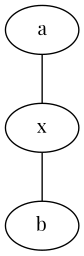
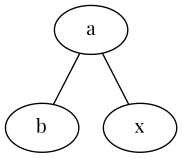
edge "x" -- "b": now "a" -- "b"
